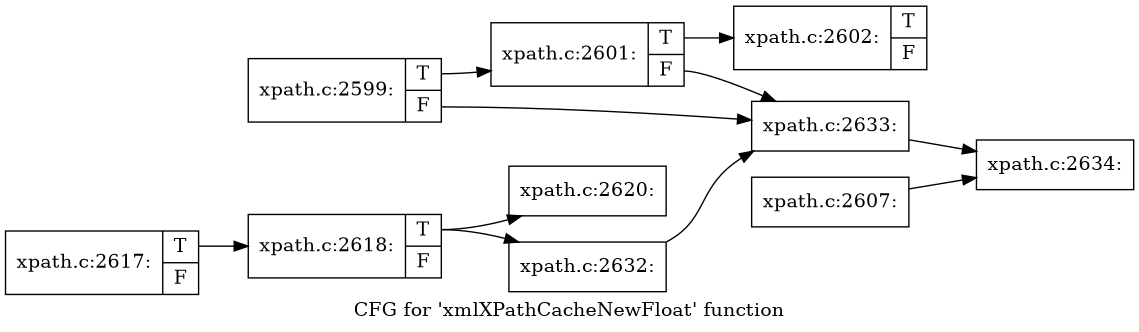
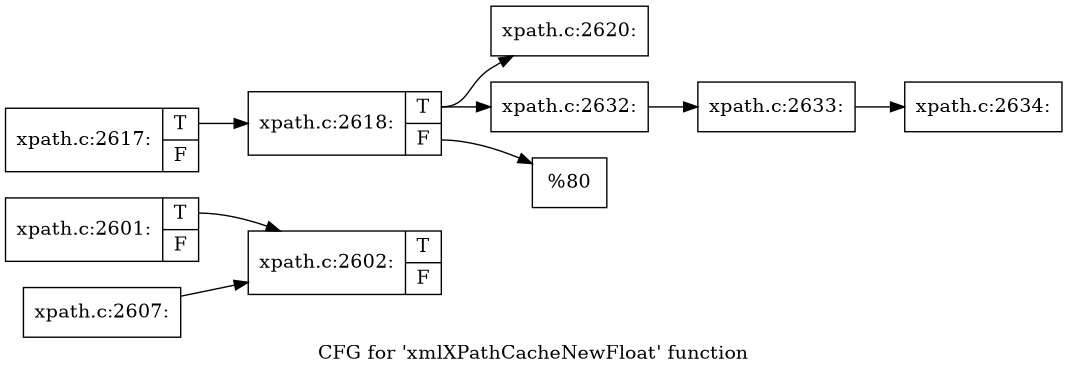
edge "xpath.c:2601:" -> "xpath.c:2633:": removed
node "xpath.c:2599:": removed
node "%80": added
edge "xpath.c:2607:" -> "xpath.c:2634:": now "xpath.c:2607:" -> "xpath.c:2602:"
